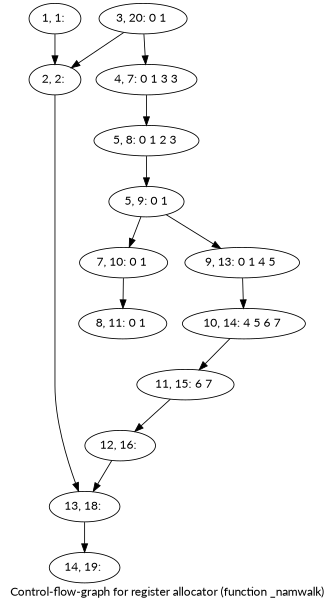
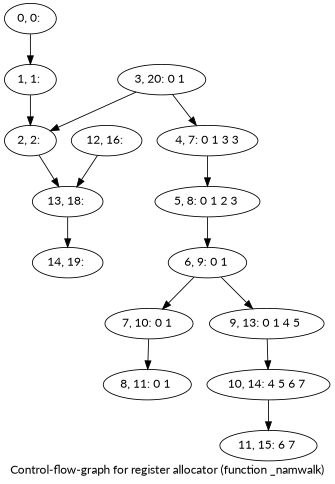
node "0, 0:": added
node "5, 9: 0 1": label "5, 9: 0 1" -> "6, 9: 0 1"
edge "11, 15: 6 7" -> "12, 16:": removed
